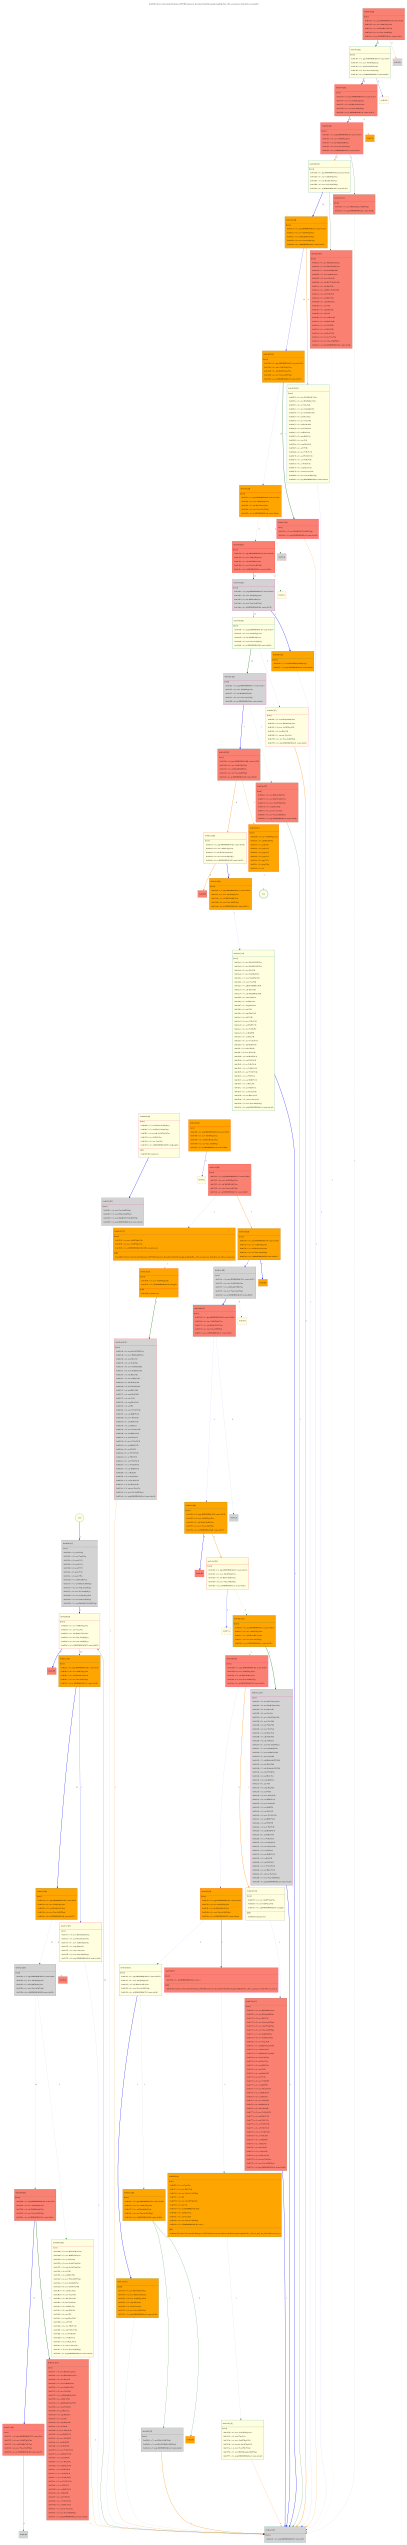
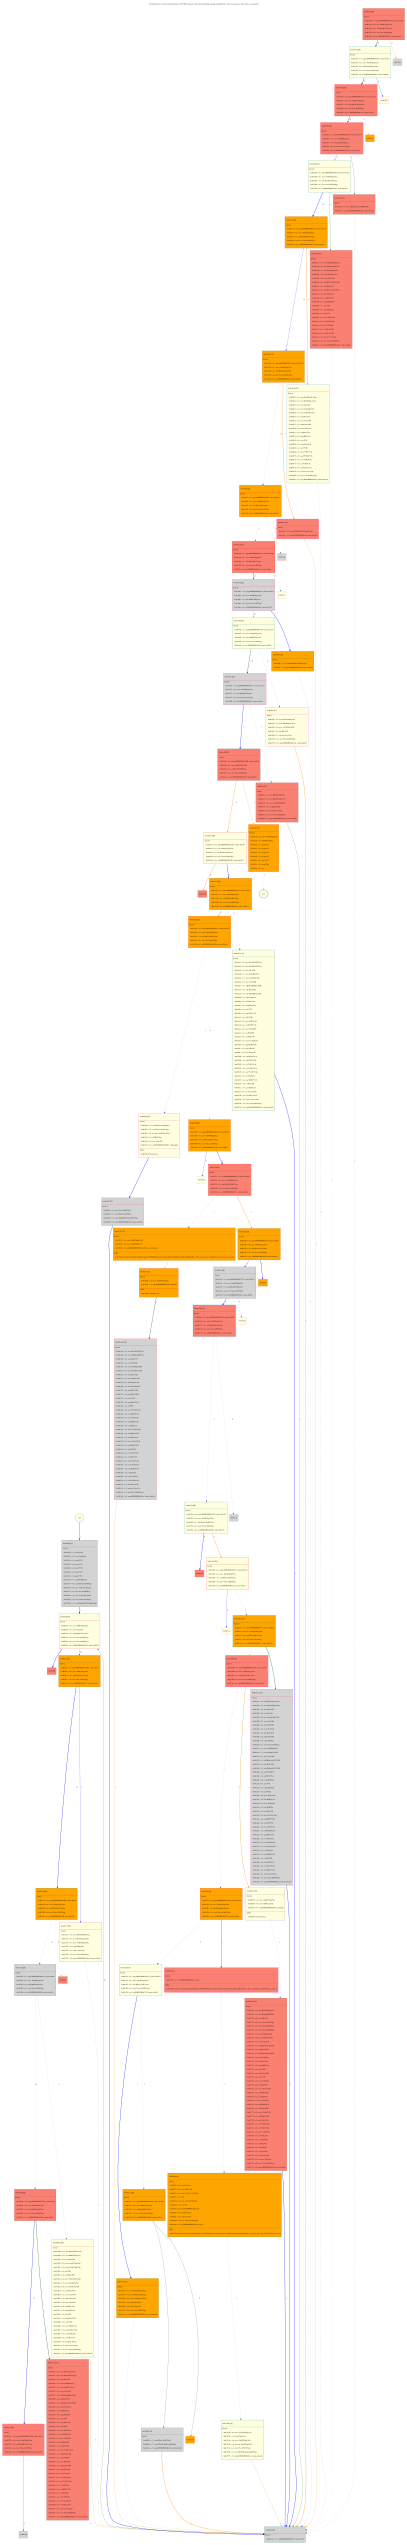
edge "0x4013e0 [28]" -> "0x401a95 [12]": color darkgreen -> darkorange
node "0x4014dc [28]": added
edge "0x4014f8 [28]" -> "0x401514 [28]": added, label "6"
node "0x401584 [28]": fillcolor orange -> lightyellow
edge "0x40181e [23]" -> "0x401ec8 [5]": style dotted -> bold
